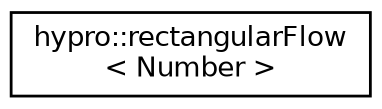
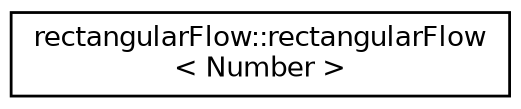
node "hypro::rectangularFlow < Number >": label "hypro::rectangularFlow < Number >" -> "rectangularFlow::rectangularFlow < Number >"
